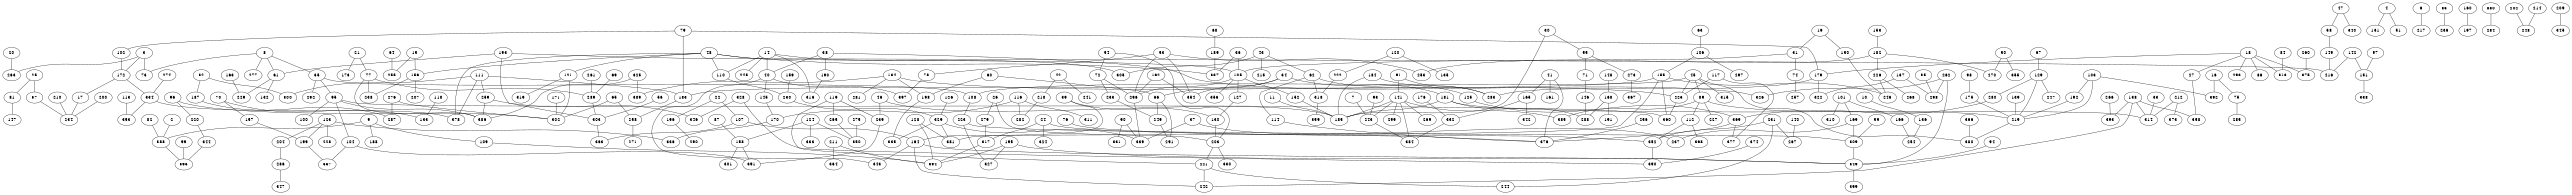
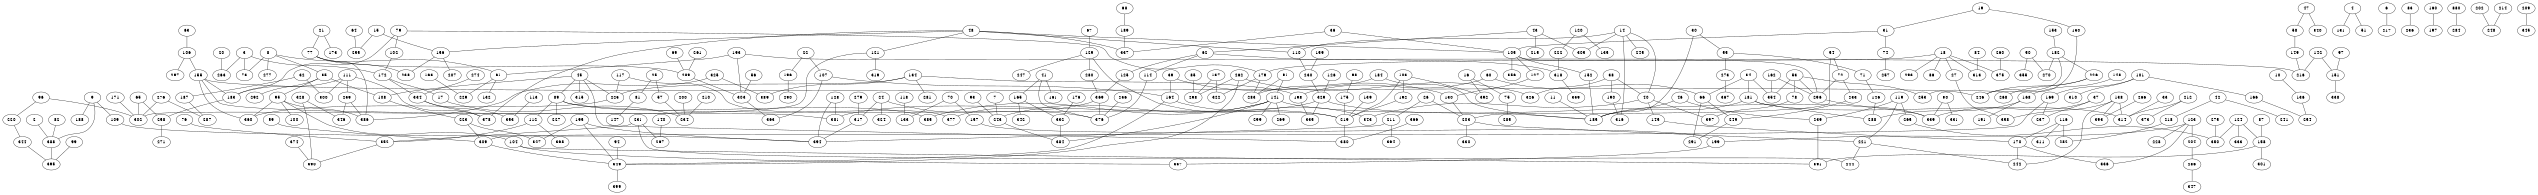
edge "26" -- "279": now "26" -- "211"
edge "164" -- "242": now "170" -- "242"
